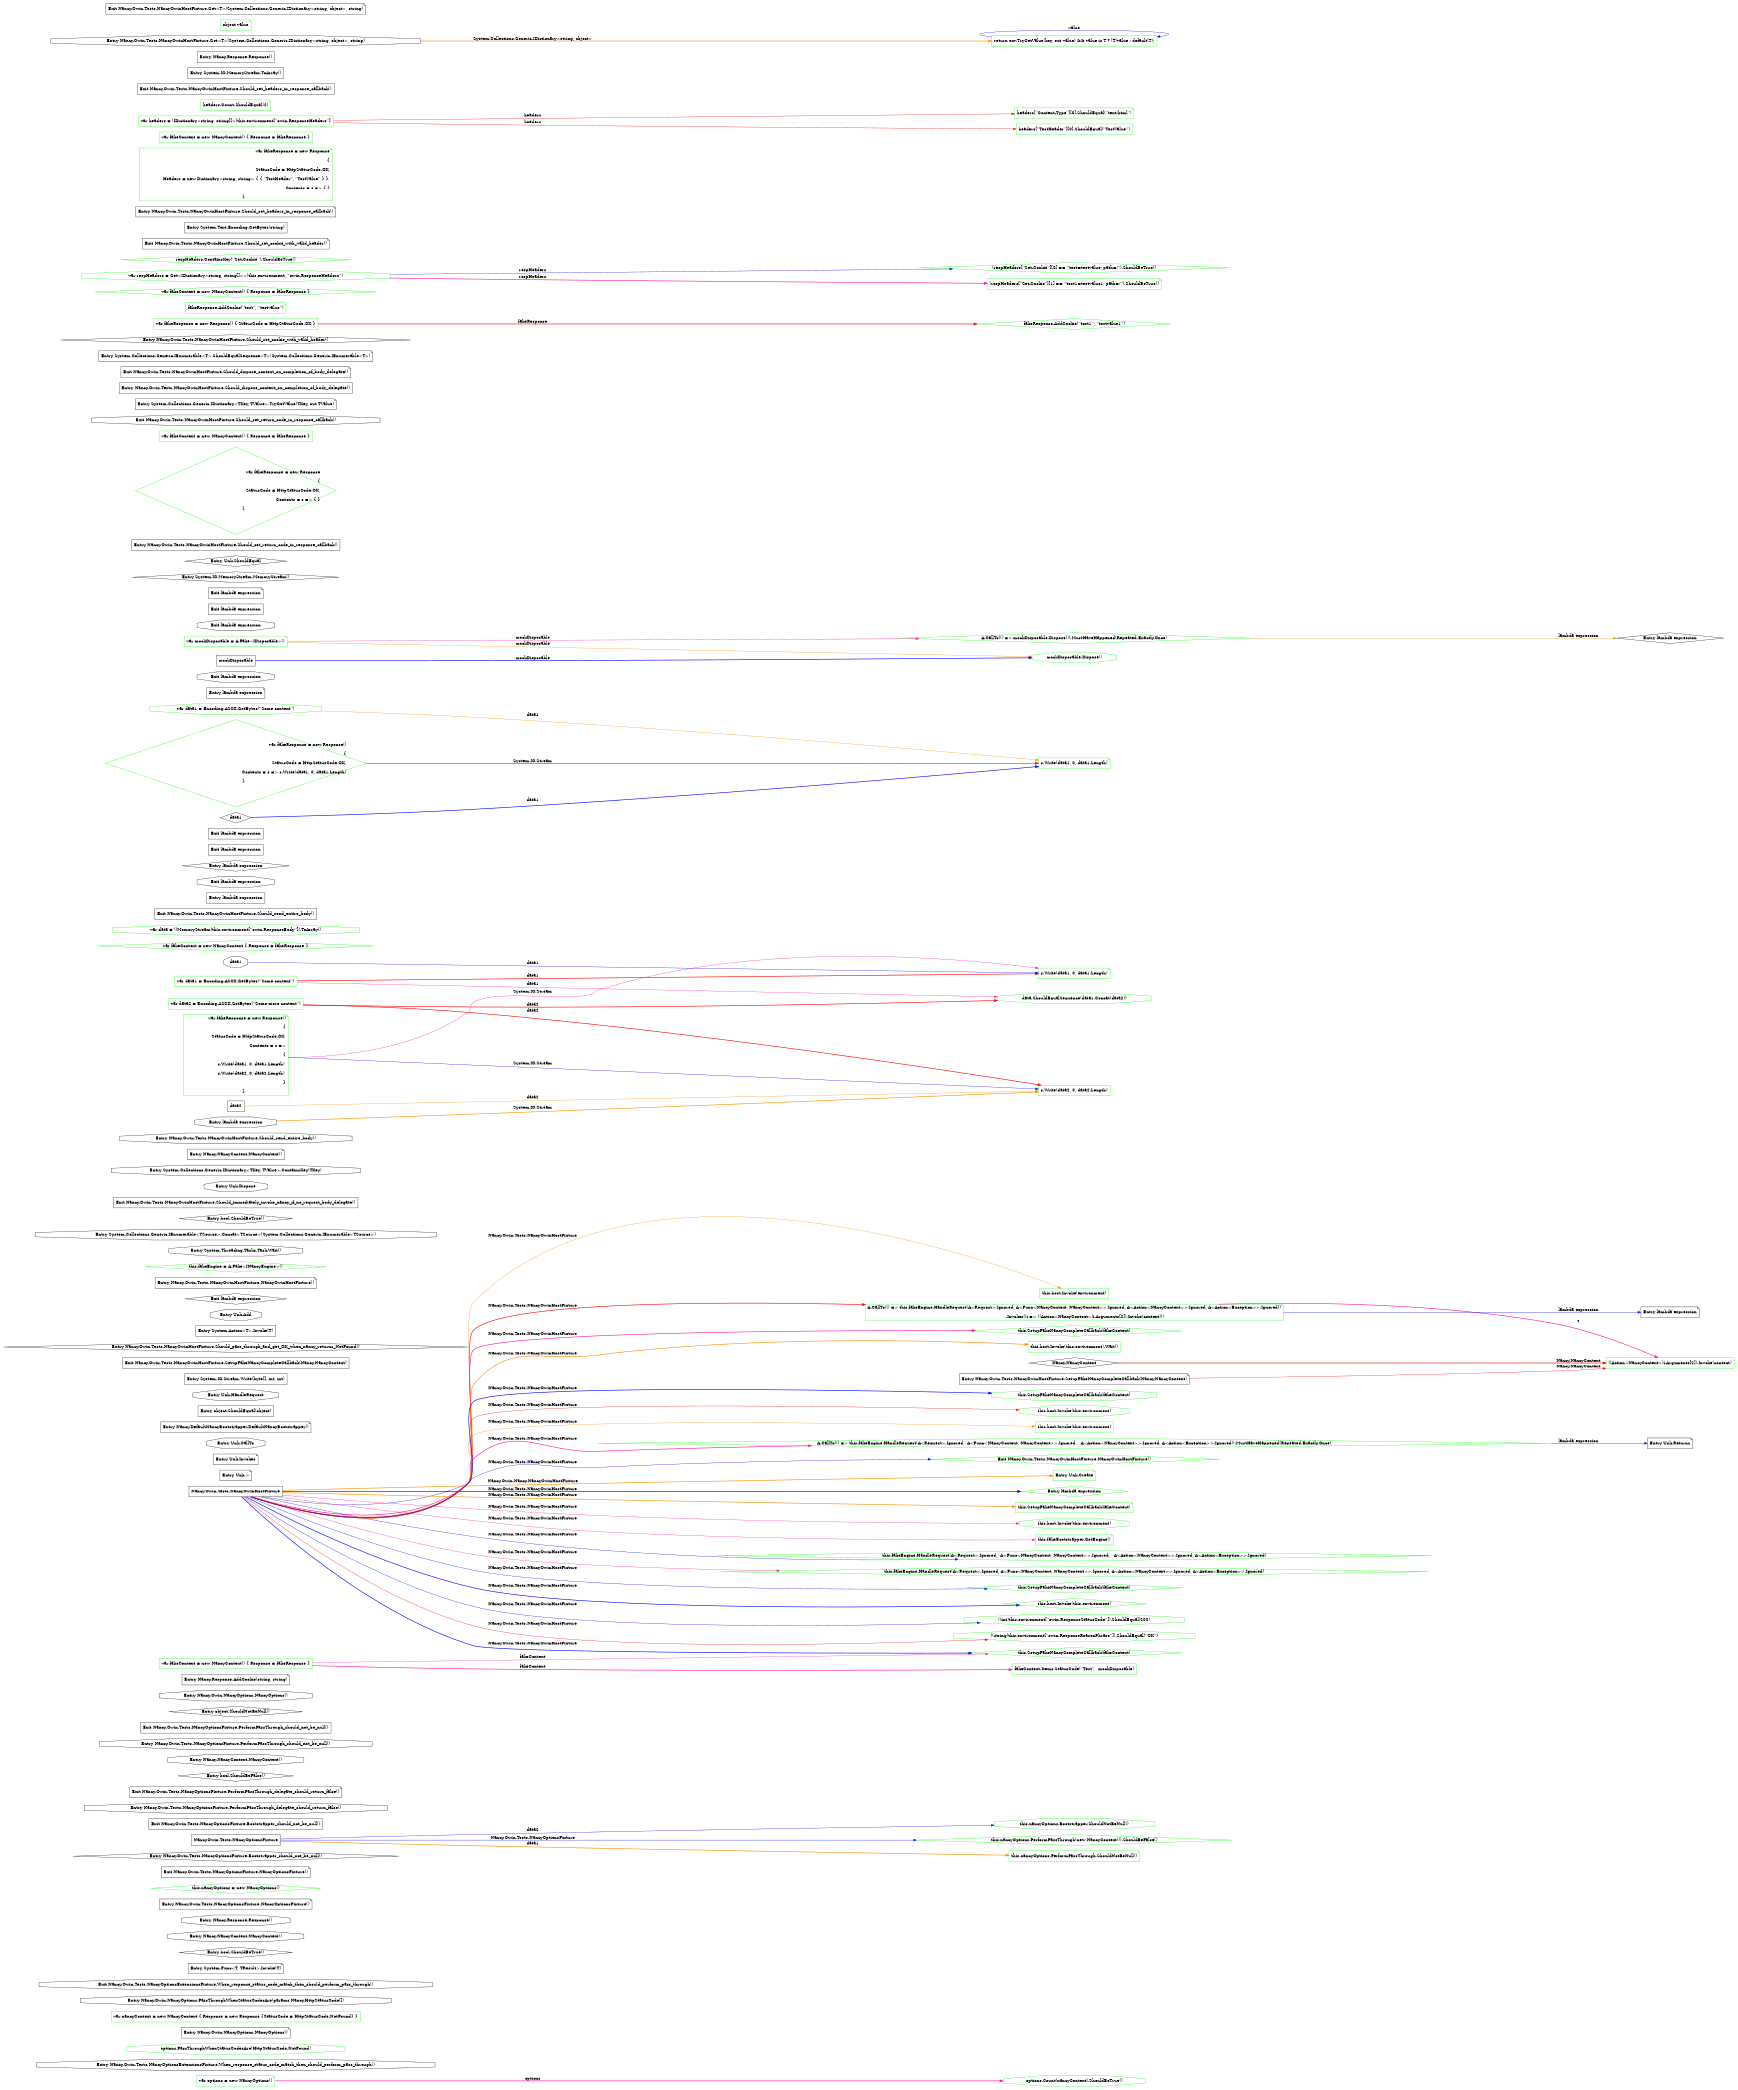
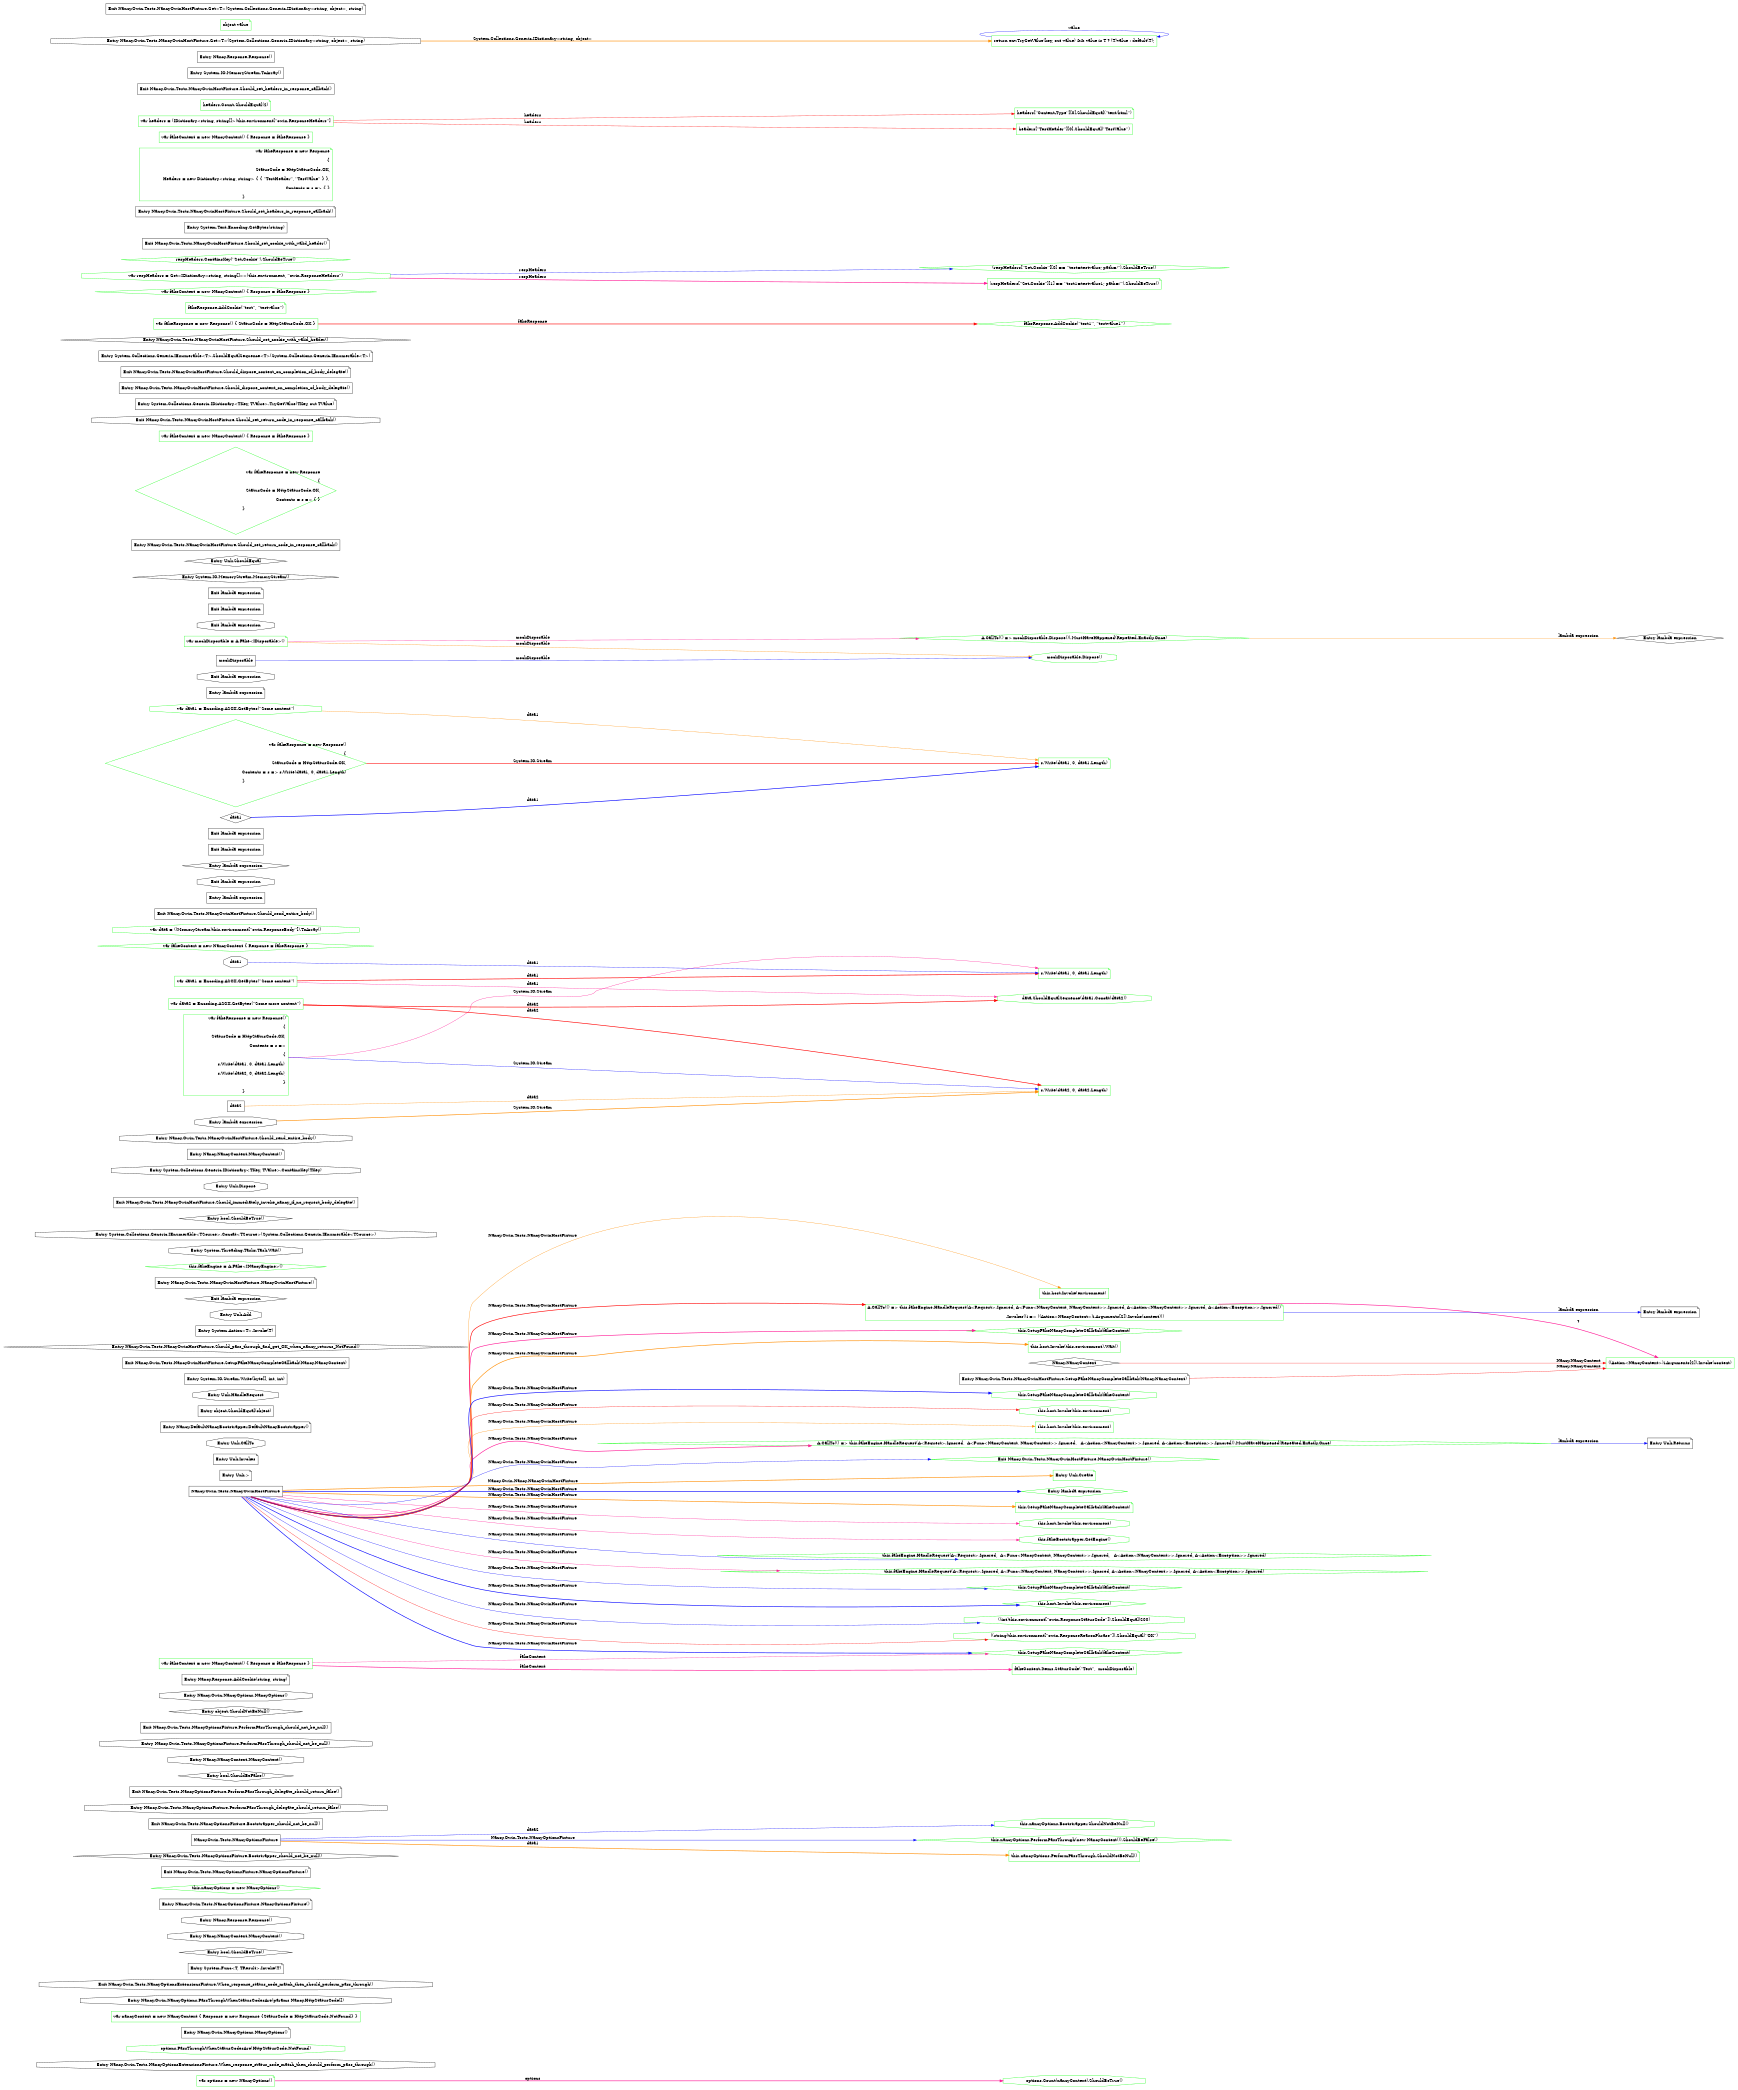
edge "mockDisposable" -> "mockDisposable.Dispose()": style bold -> solid
edge "Nancy.NancyContext" -> "((Action<NancyContext>)i.Arguments[2]).Invoke(context)": style bold -> solid
node "this.fakeBootstrapper.GetEngine()": shape note -> octagon
